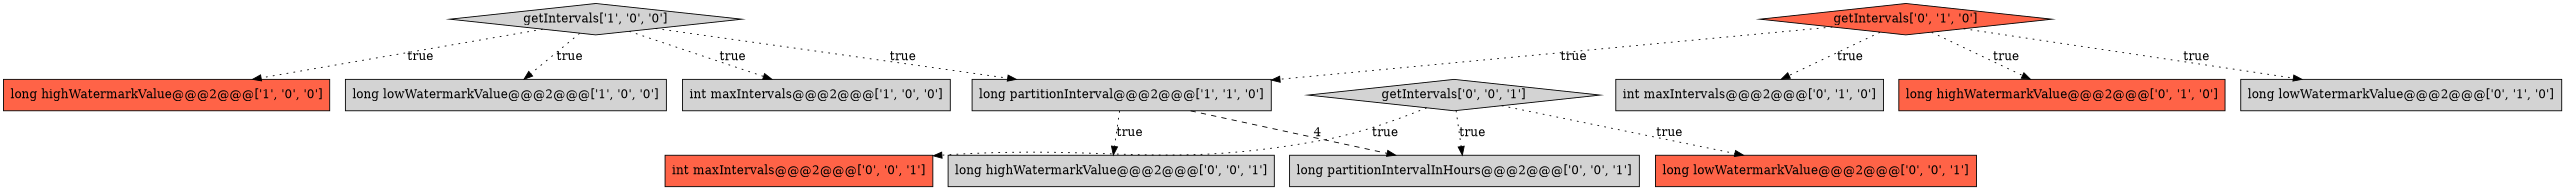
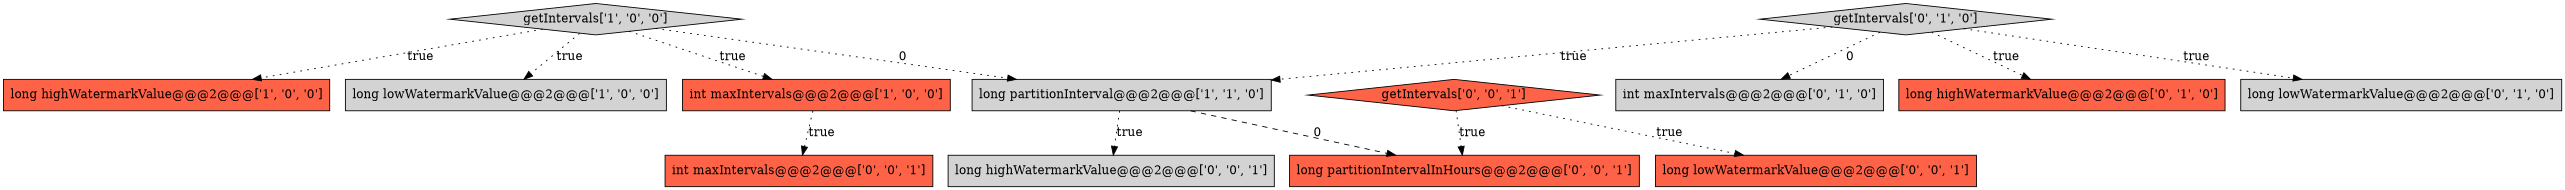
node "getIntervals['0', '1', '0']": fillcolor tomato -> lightgray
edge "getIntervals['1', '0', '0']" -> "long partitionInterval@@@2@@@['1', '1', '0']": label "true" -> "0"
edge "getIntervals['0', '1', '0']" -> "int maxIntervals@@@2@@@['0', '1', '0']": label "true" -> "0"
node "int maxIntervals@@@2@@@['1', '0', '0']": fillcolor lightgray -> tomato
node "getIntervals['0', '0', '1']": fillcolor lightgray -> tomato
edge "long partitionInterval@@@2@@@['1', '1', '0']" -> "long partitionIntervalInHours@@@2@@@['0', '0', '1']": label "4" -> "0"
edge "getIntervals['0', '0', '1']" -> "int maxIntervals@@@2@@@['0', '0', '1']": now "int maxIntervals@@@2@@@['1', '0', '0']" -> "int maxIntervals@@@2@@@['0', '0', '1']"
node "long partitionIntervalInHours@@@2@@@['0', '0', '1']": fillcolor lightgray -> tomato
